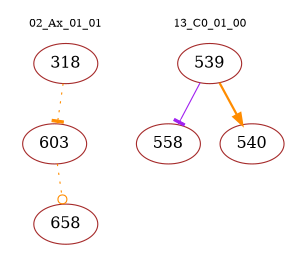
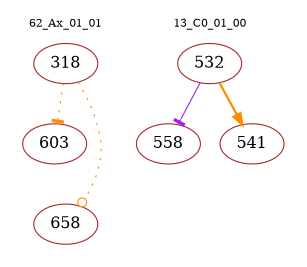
cluster "02_Ax_01_01": label "02_Ax_01_01" -> "62_Ax_01_01"
node "539": label "539" -> "532"
node "540": label "540" -> "541"
edge "603" -> "658": now "318" -> "658"
